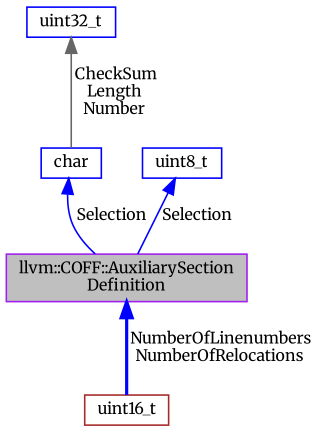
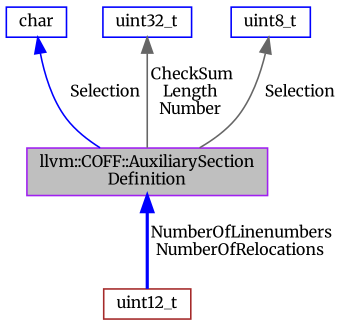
edge "char" -> "uint32_t": now "llvm::COFF::AuxiliarySection Definition" -> "uint32_t"
edge "llvm::COFF::AuxiliarySection Definition" -> "uint8_t": color blue -> gray40
node "uint16_t": label "uint16_t" -> "uint12_t"
